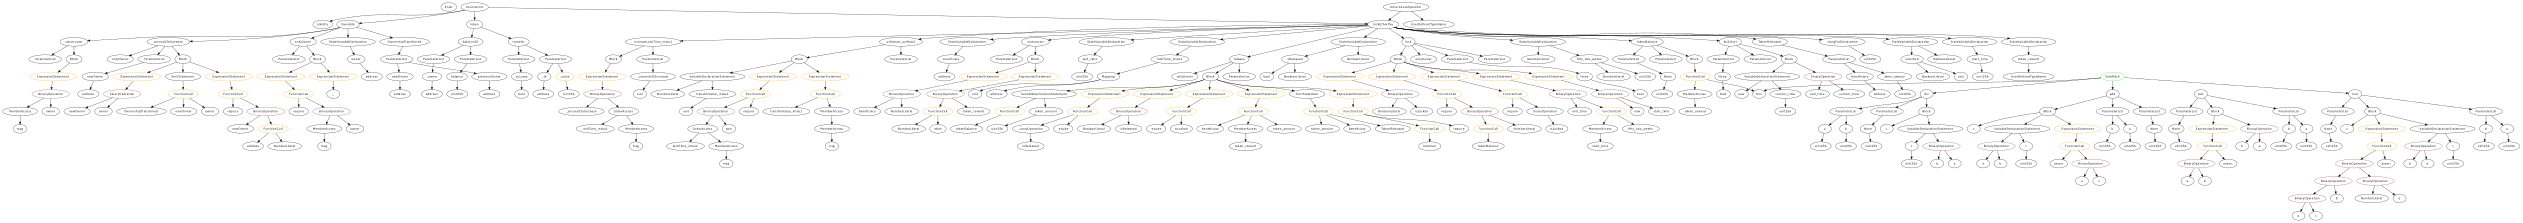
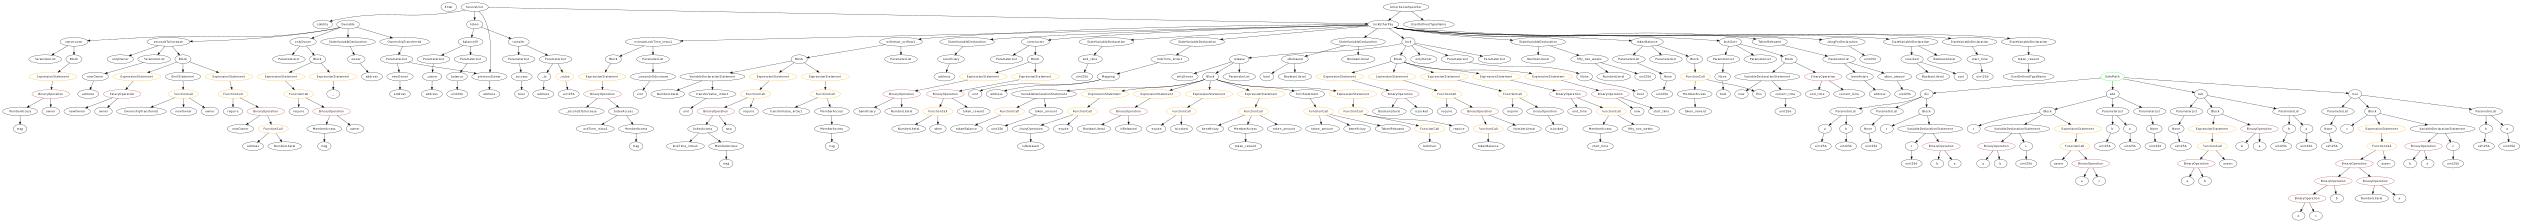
edge "SourceUnit" -> "Ownable": now "SourceUnit" -> "previousOwner"
edge "lockEtherPay" -> "release": now "lock" -> "release"
edge "SafeMath" -> "this": now "SafeMath" -> "sub"
